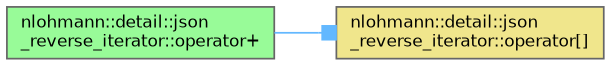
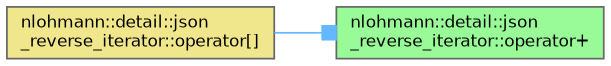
edge "nlohmann::detail::json _reverse_iterator::operator+" -> "nlohmann::detail::json _reverse_iterator::operator[]": reversed
